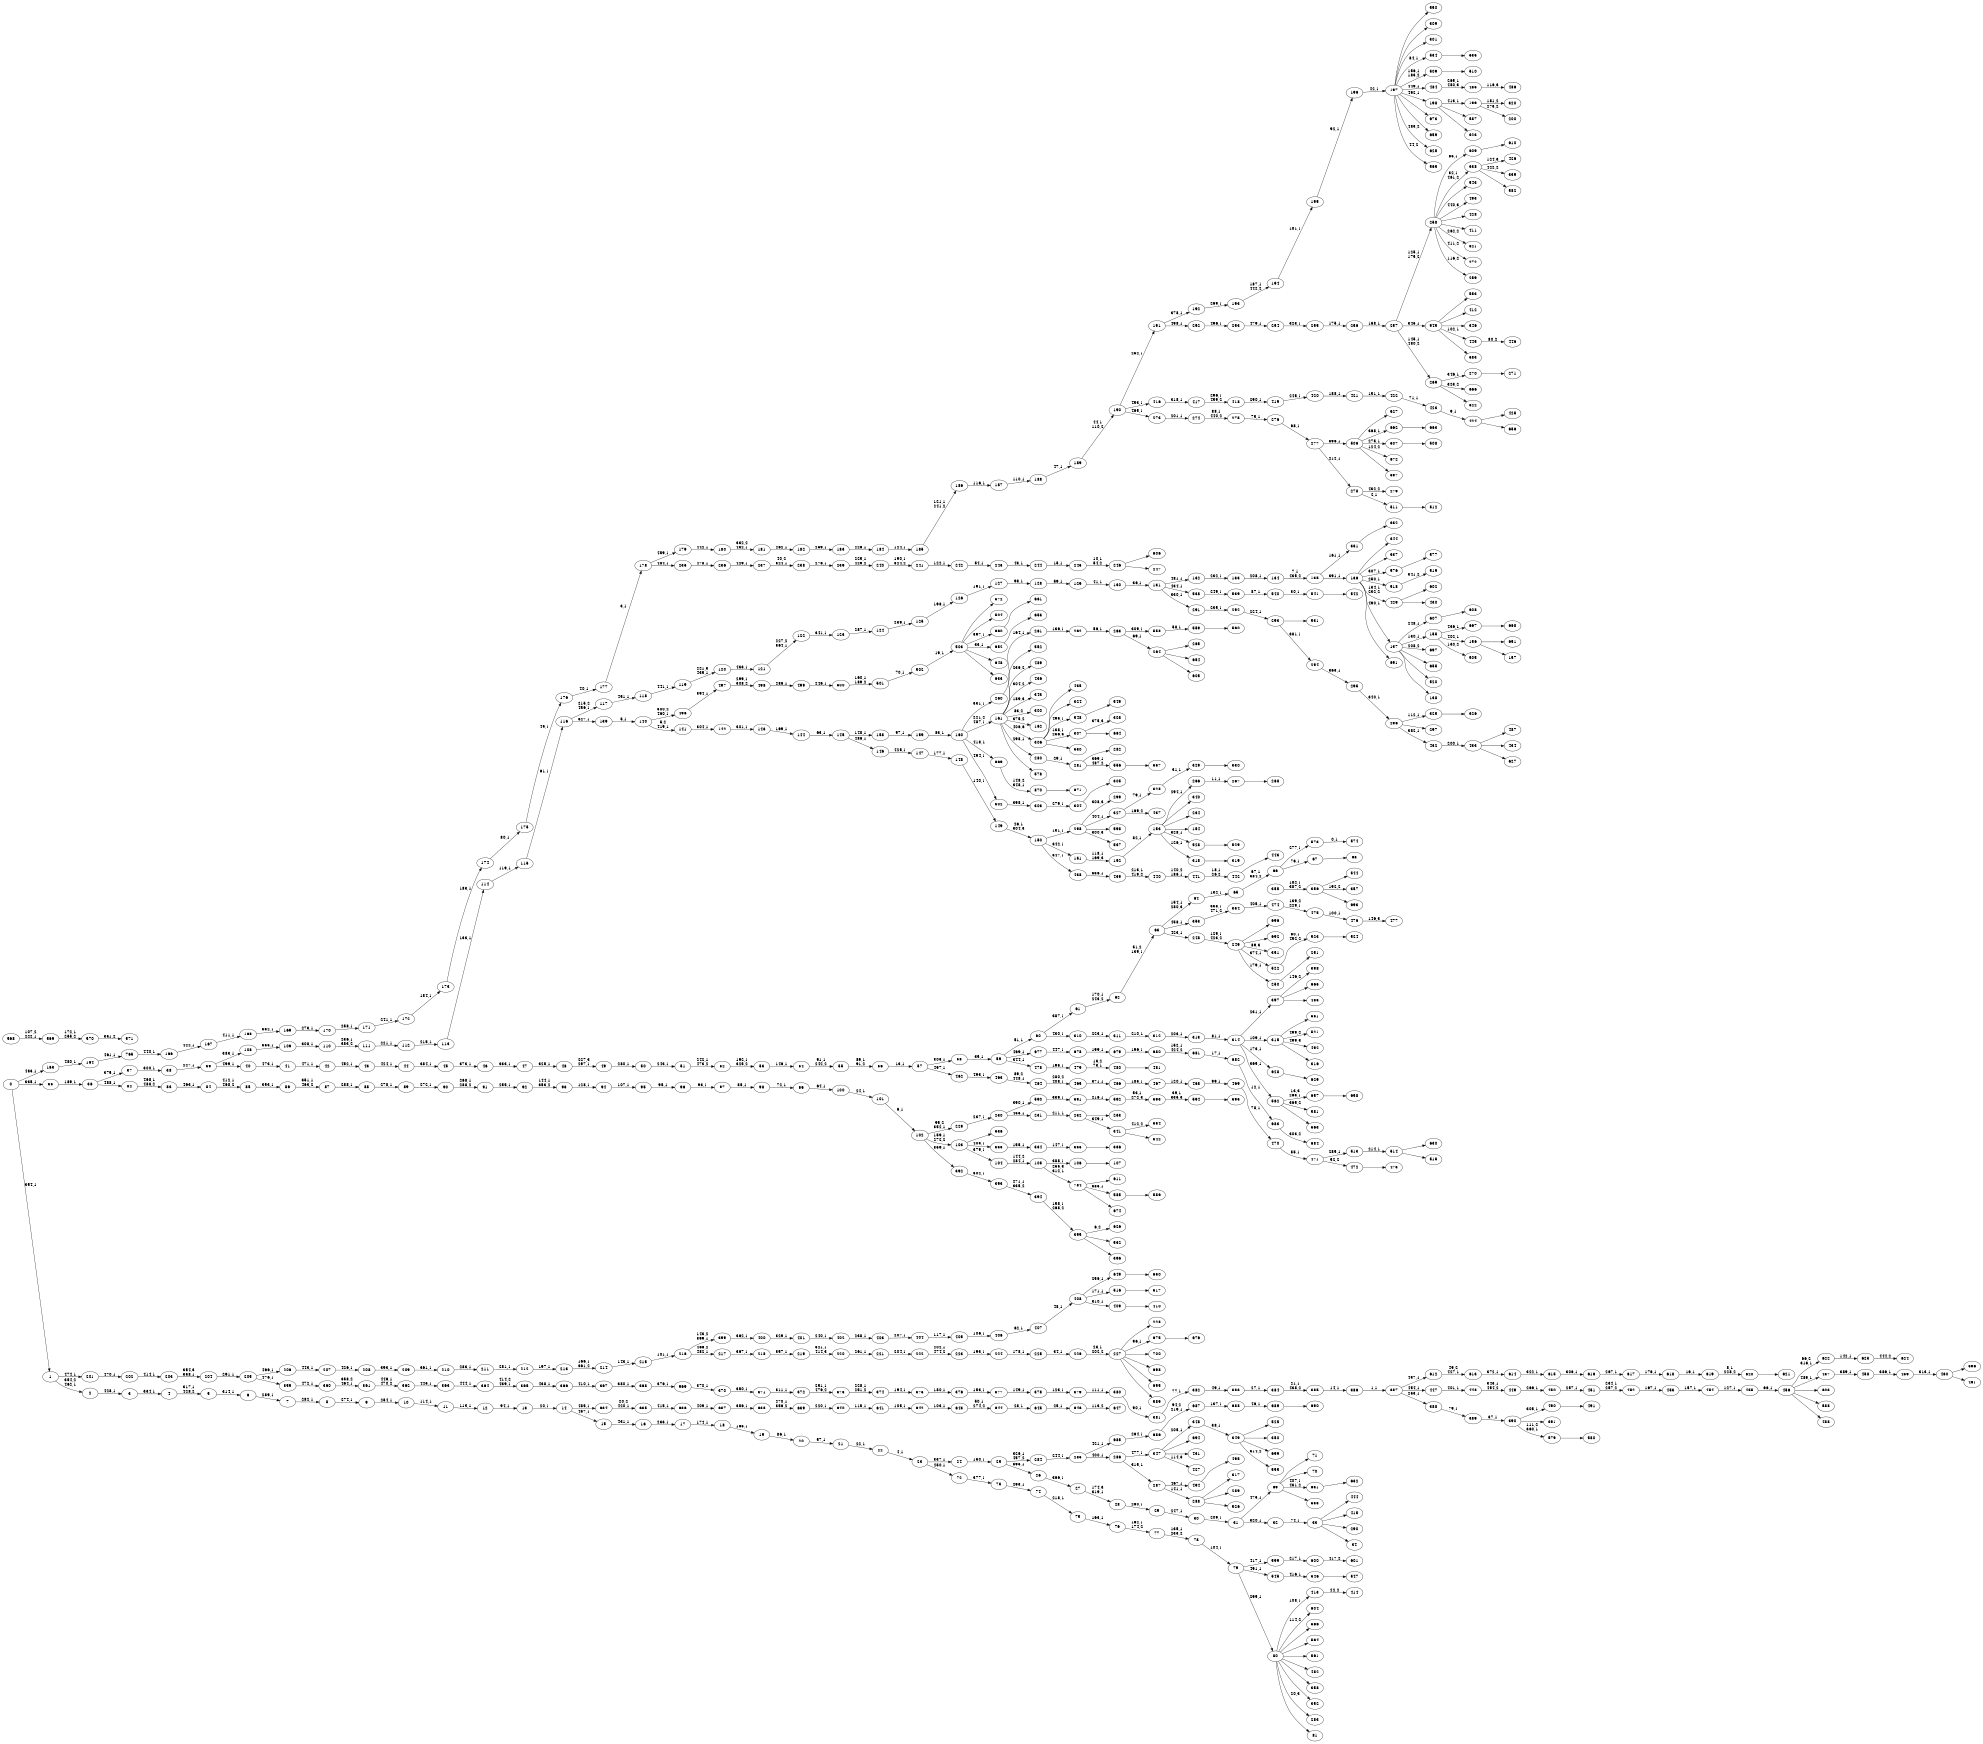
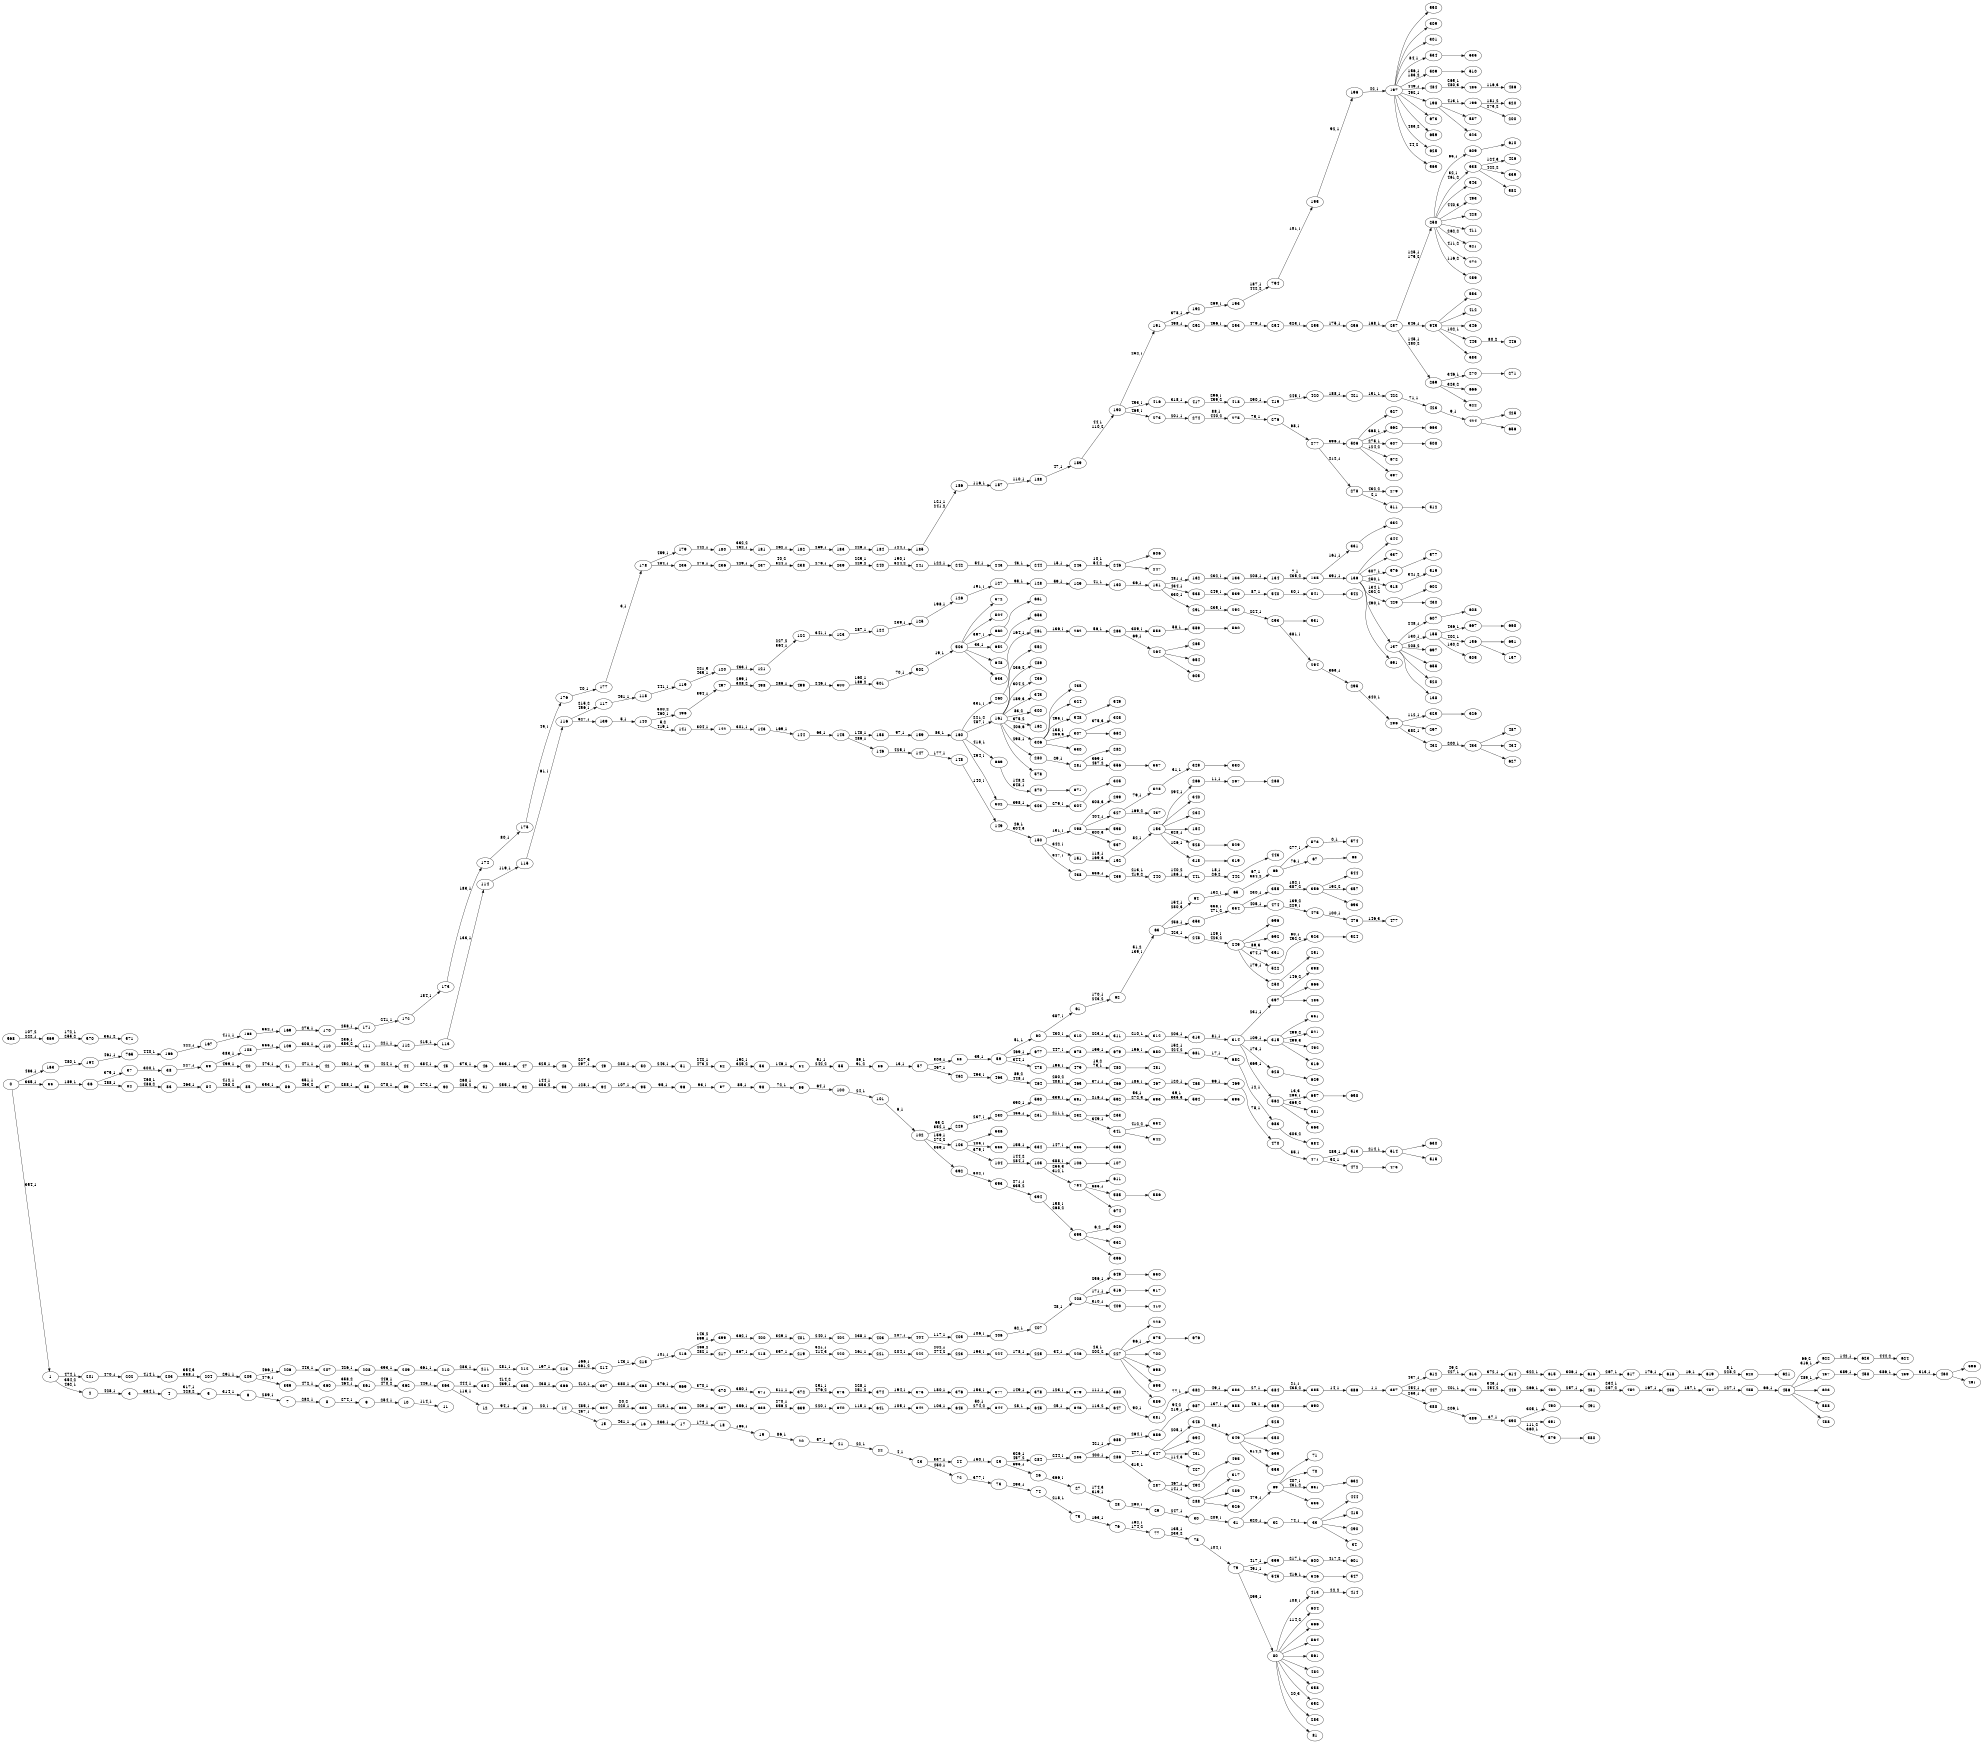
node "194": label "194" -> "794"
edge "354" -> "355": added, label "230,1"
edge "471" -> "472": label "52,2" -> "52,1"
edge "11" -> "12": now "363" -> "12"
edge "388" -> "389": label "79,1" -> "206,1"
